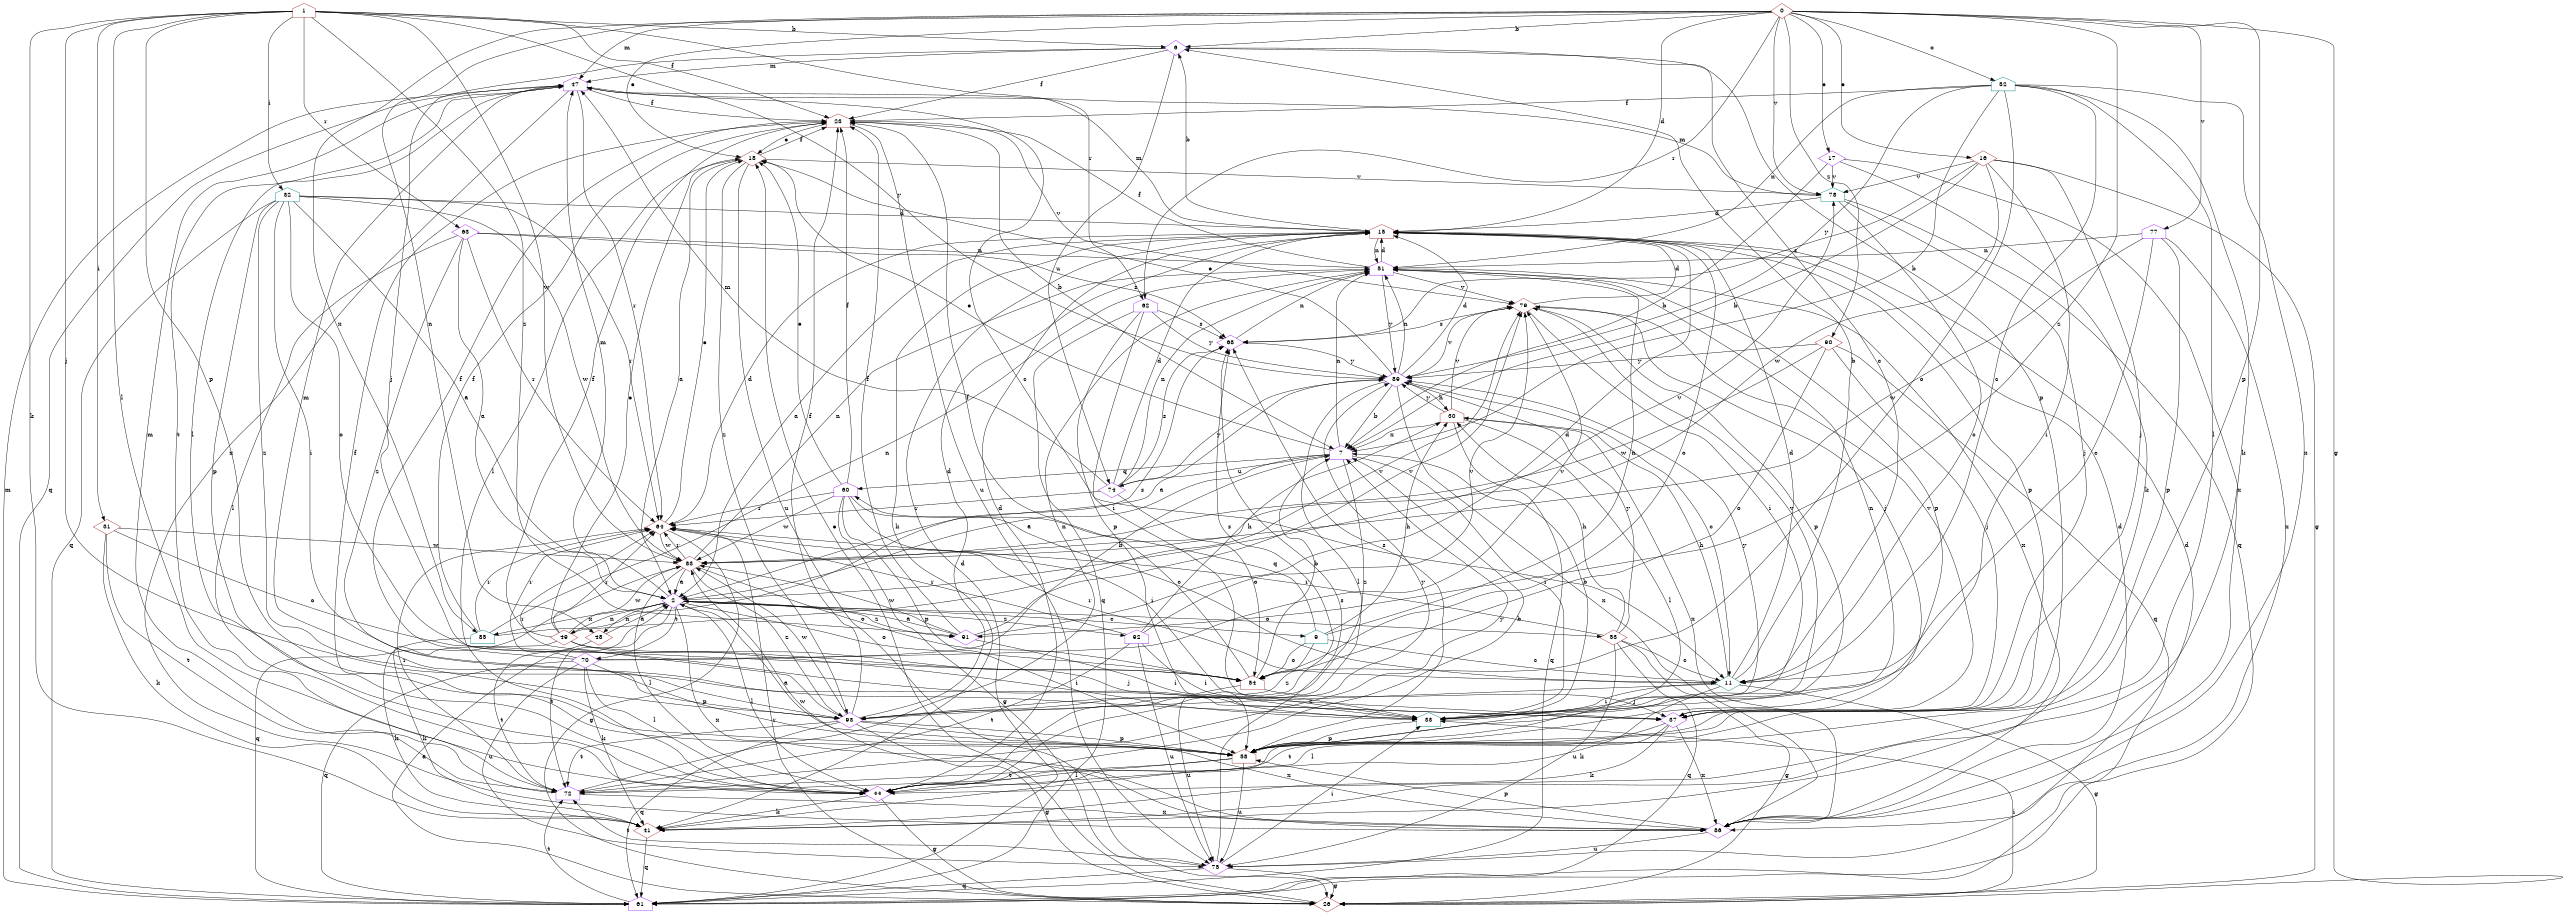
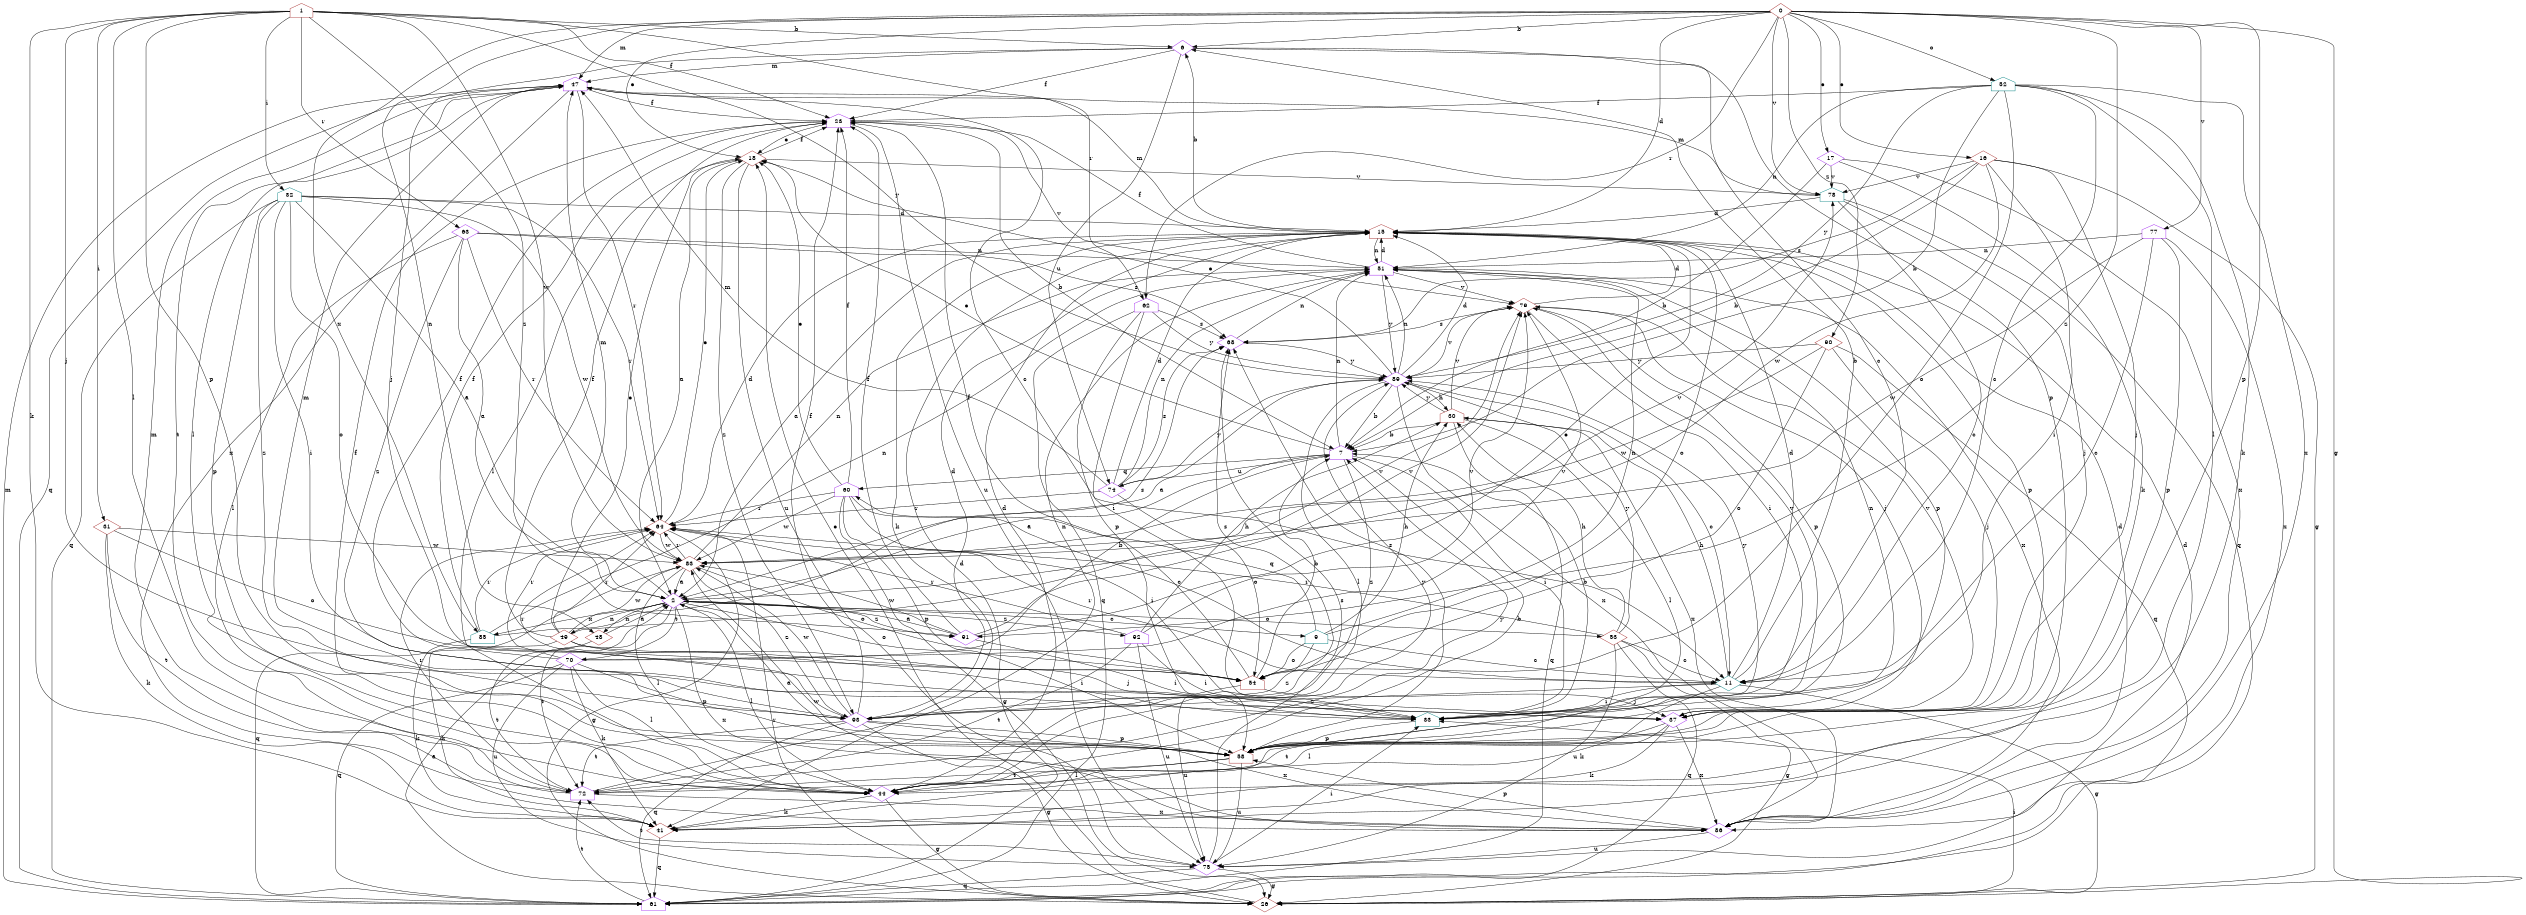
node "23": color brown -> purple
edge "30" -> "7": label "x" -> "b"
edge "91" -> "15": label "d" -> "e"
